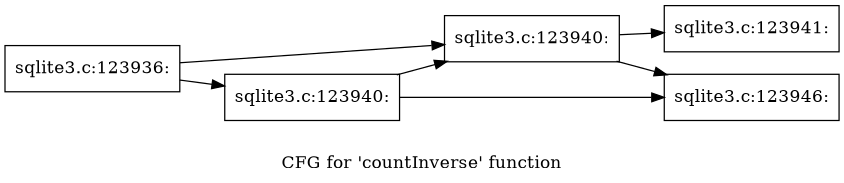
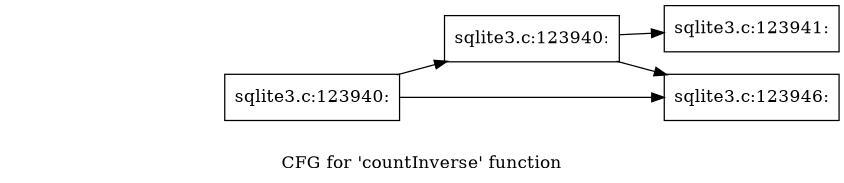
node "sqlite3.c:123936:": removed
